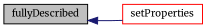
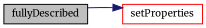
edge "setProperties" -> "fullyDescribed": reversed
